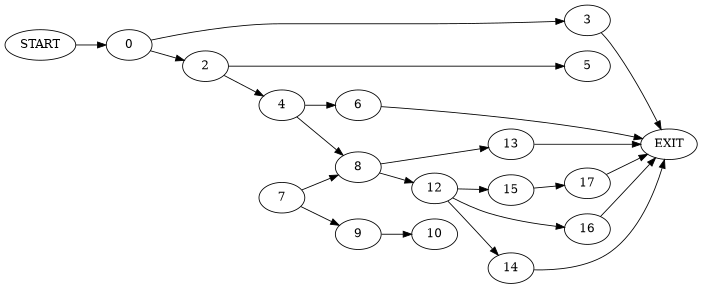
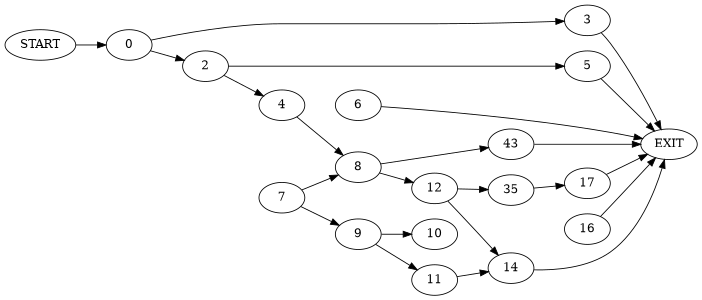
edge "5" -> "EXIT": added
edge "4" -> "6": removed
node "13": label "13" -> "43"
node "15": label "15" -> "35"
edge "12" -> "16": removed
node "11": added
